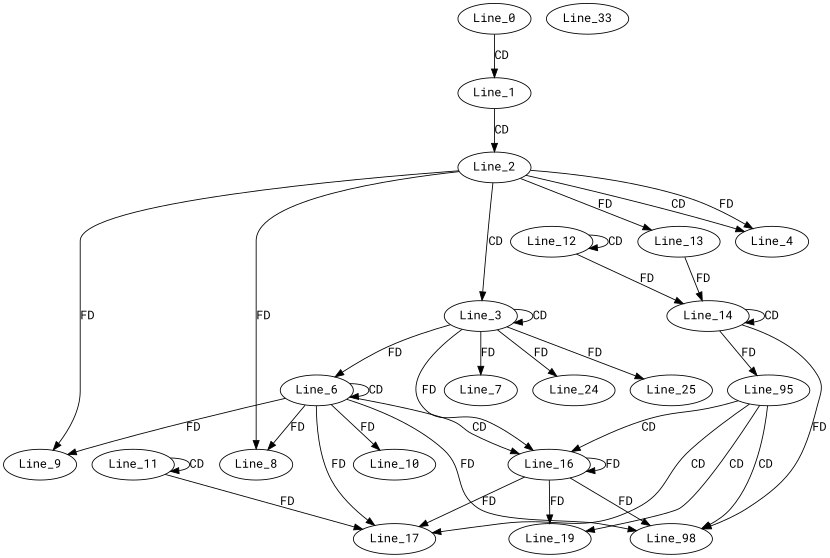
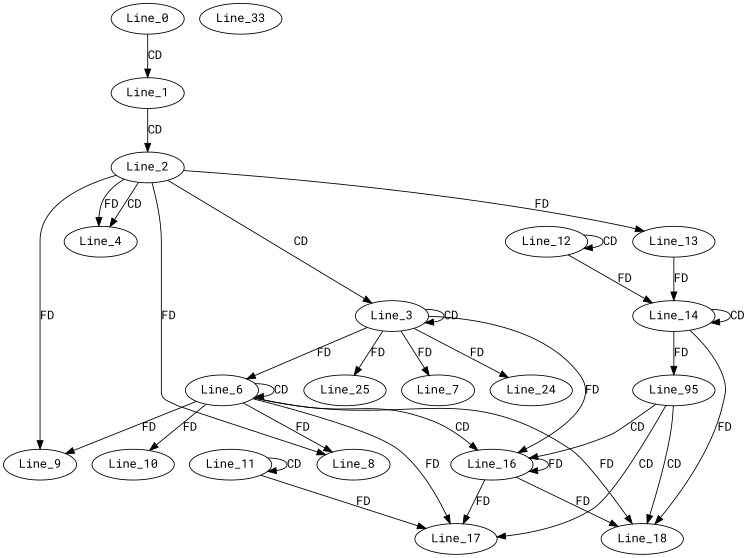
node "Line_19": removed
node "Line_98": label "Line_98" -> "Line_18"
